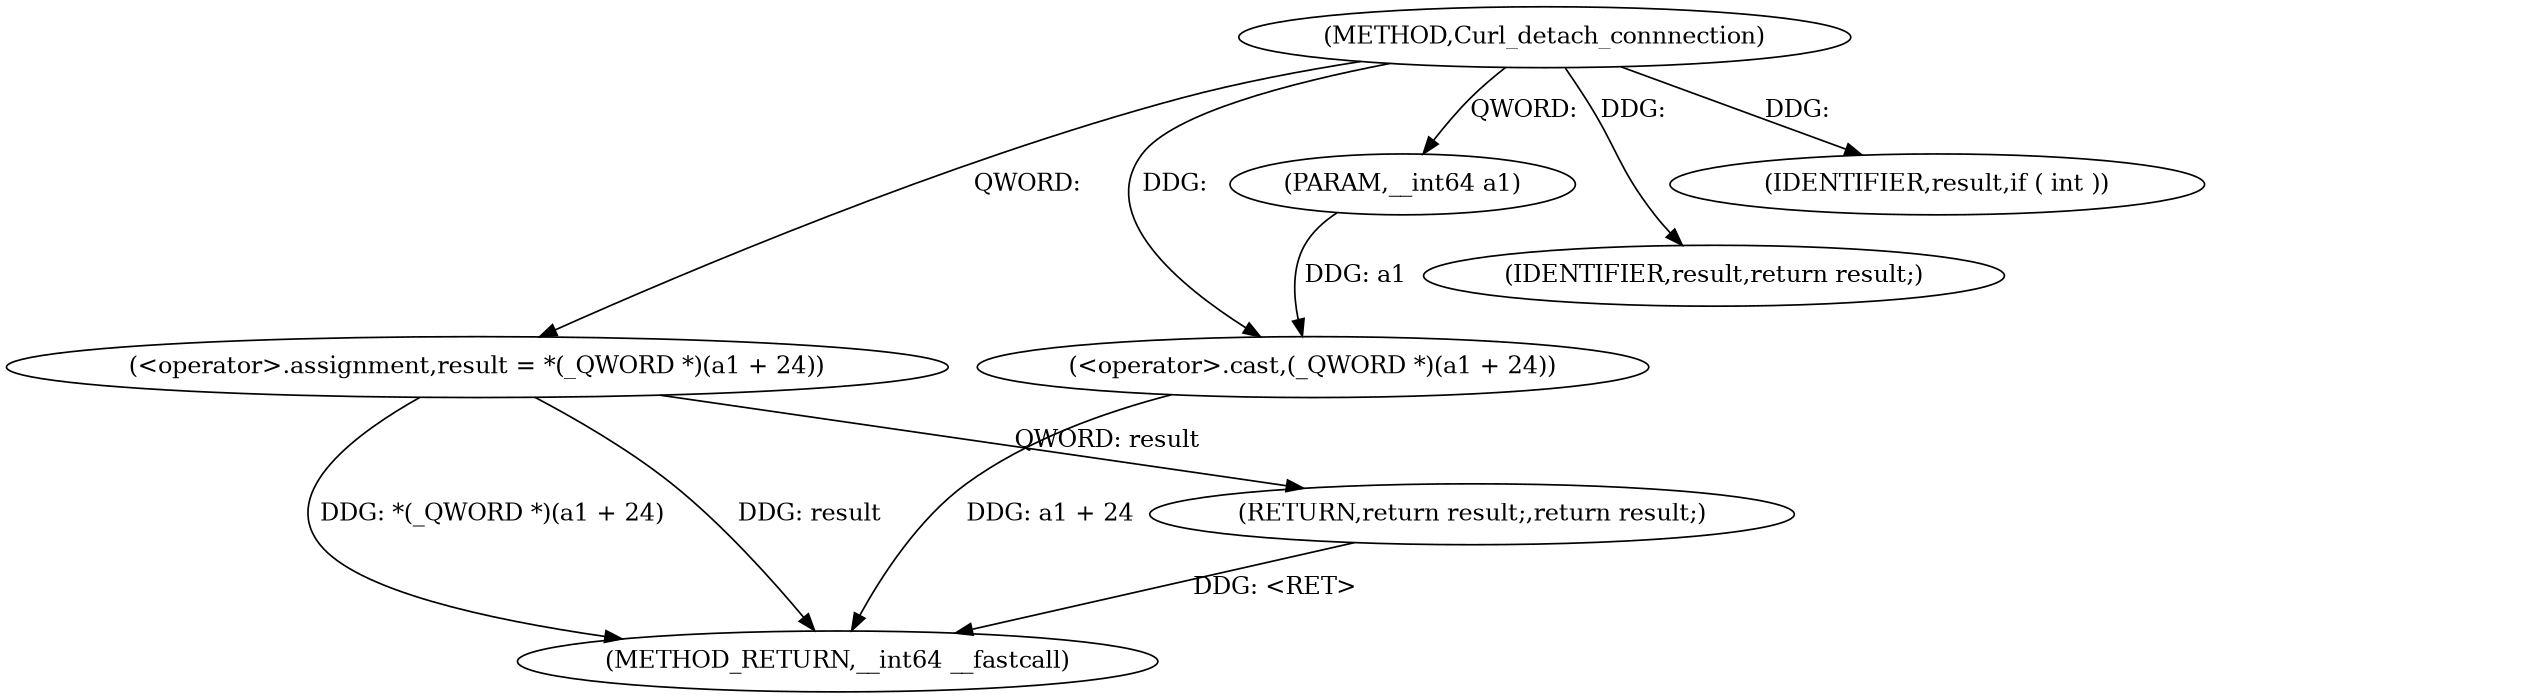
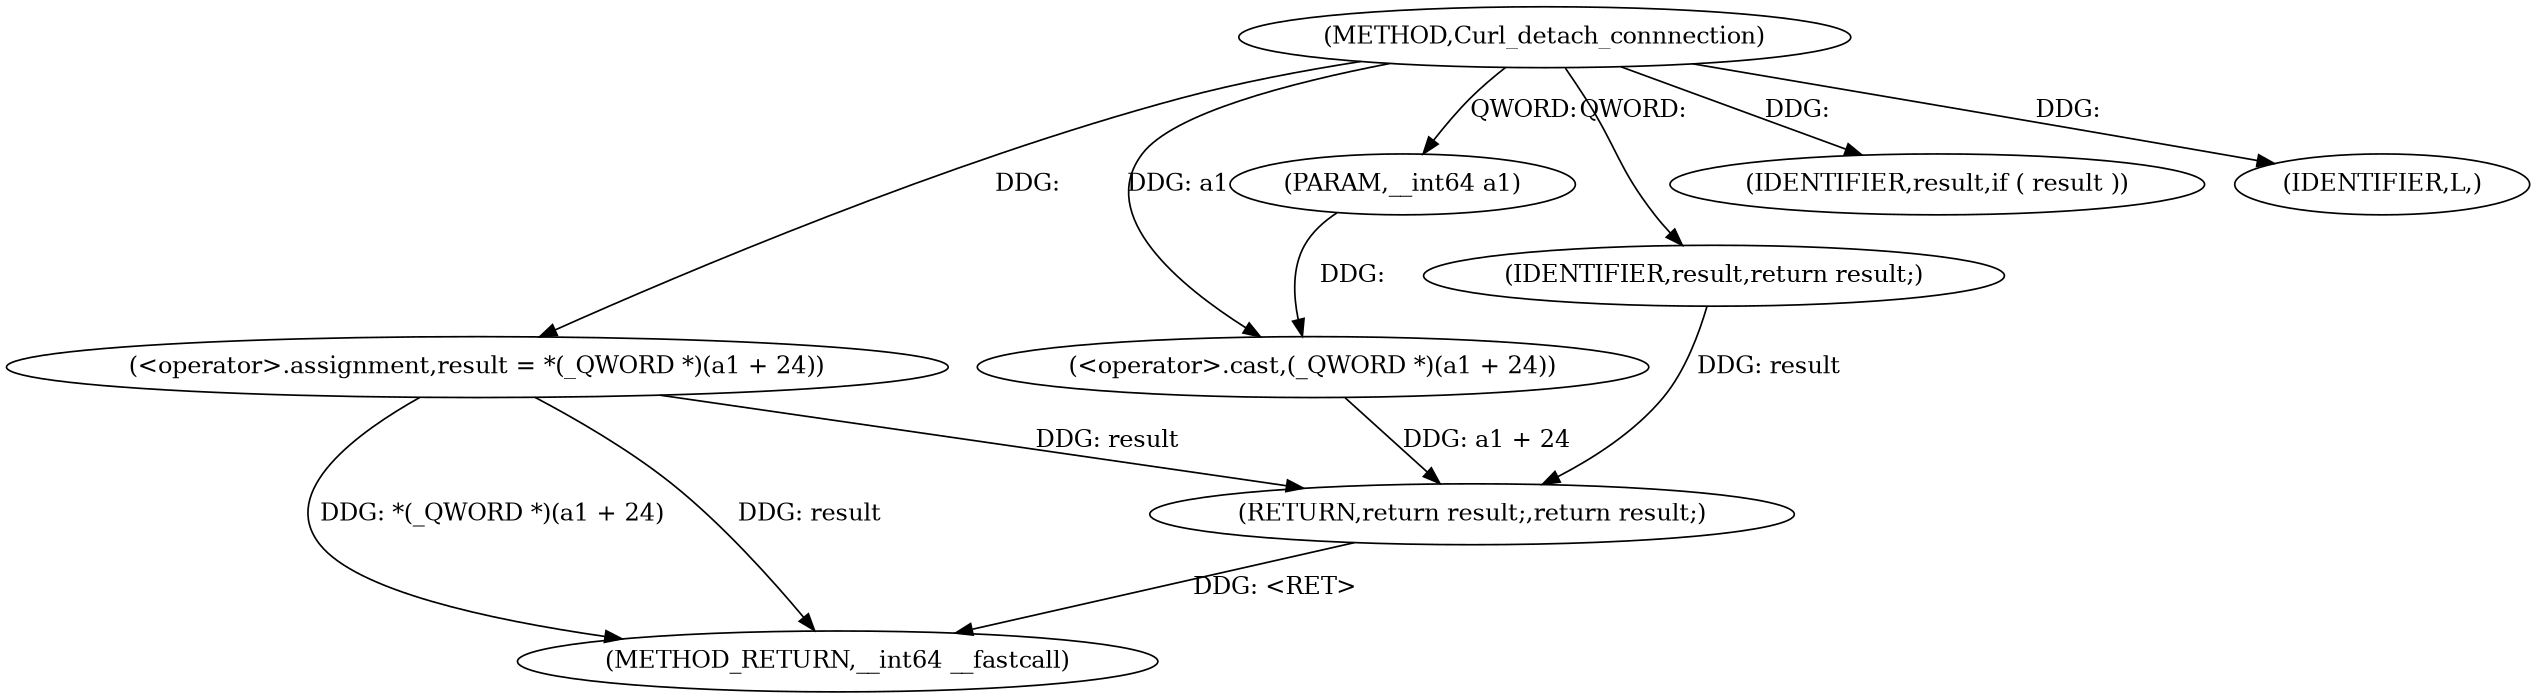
edge "(METHOD,Curl_detach_connnection)" -> "(IDENTIFIER,result,return result;)": label "DDG: " -> "QWORD: "
edge "(METHOD,Curl_detach_connnection)" -> "(<operator>.assignment,result = *(_QWORD *)(a1 + 24))": label "QWORD: " -> "DDG: "
edge "(METHOD,Curl_detach_connnection)" -> "(<operator>.cast,(_QWORD *)(a1 + 24))": label "DDG: " -> "DDG: a1"
node "(IDENTIFIER,result,if ( int ))": label "(IDENTIFIER,result,if ( int ))" -> "(IDENTIFIER,result,if ( result ))"
node "(IDENTIFIER,L,)": added
edge "(PARAM,__int64 a1)" -> "(<operator>.cast,(_QWORD *)(a1 + 24))": label "DDG: a1" -> "DDG: "
edge "(IDENTIFIER,result,return result;)" -> "(RETURN,return result;,return result;)": added, label "DDG: result"
edge "(<operator>.assignment,result = *(_QWORD *)(a1 + 24))" -> "(RETURN,return result;,return result;)": label "QWORD: result" -> "DDG: result"
edge "(<operator>.cast,(_QWORD *)(a1 + 24))" -> "(METHOD_RETURN,__int64 __fastcall)": now "(<operator>.cast,(_QWORD *)(a1 + 24))" -> "(RETURN,return result;,return result;)"
